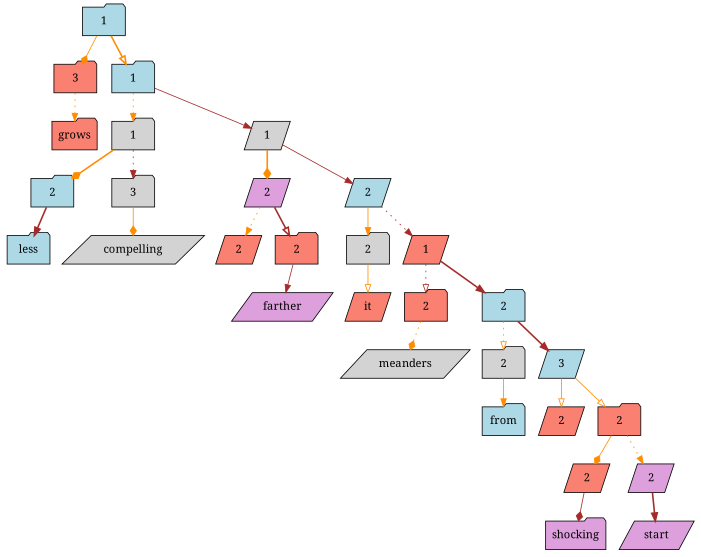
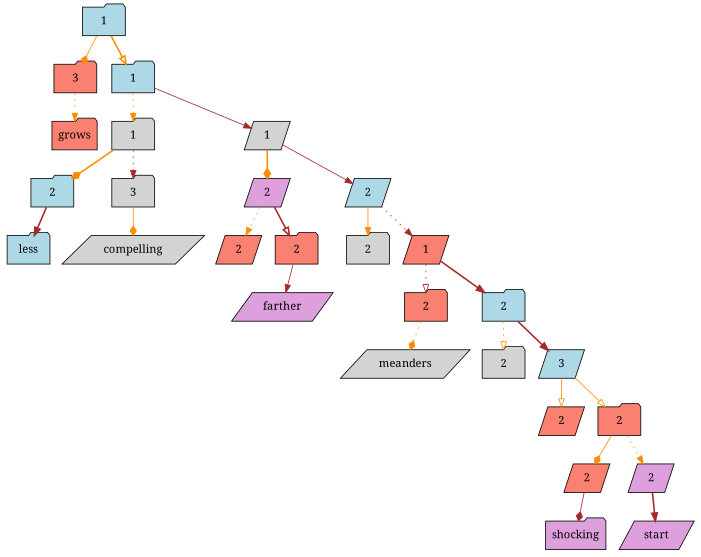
node "it": removed
node "from": removed
